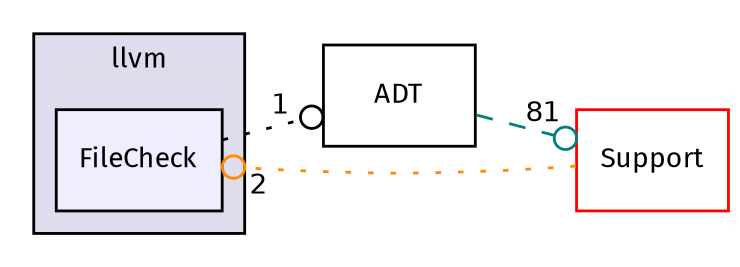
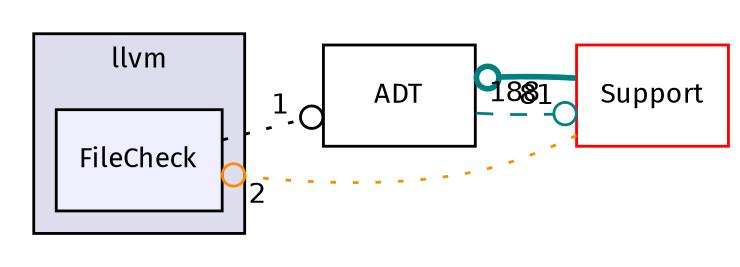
edge "Support" -> "ADT": added
